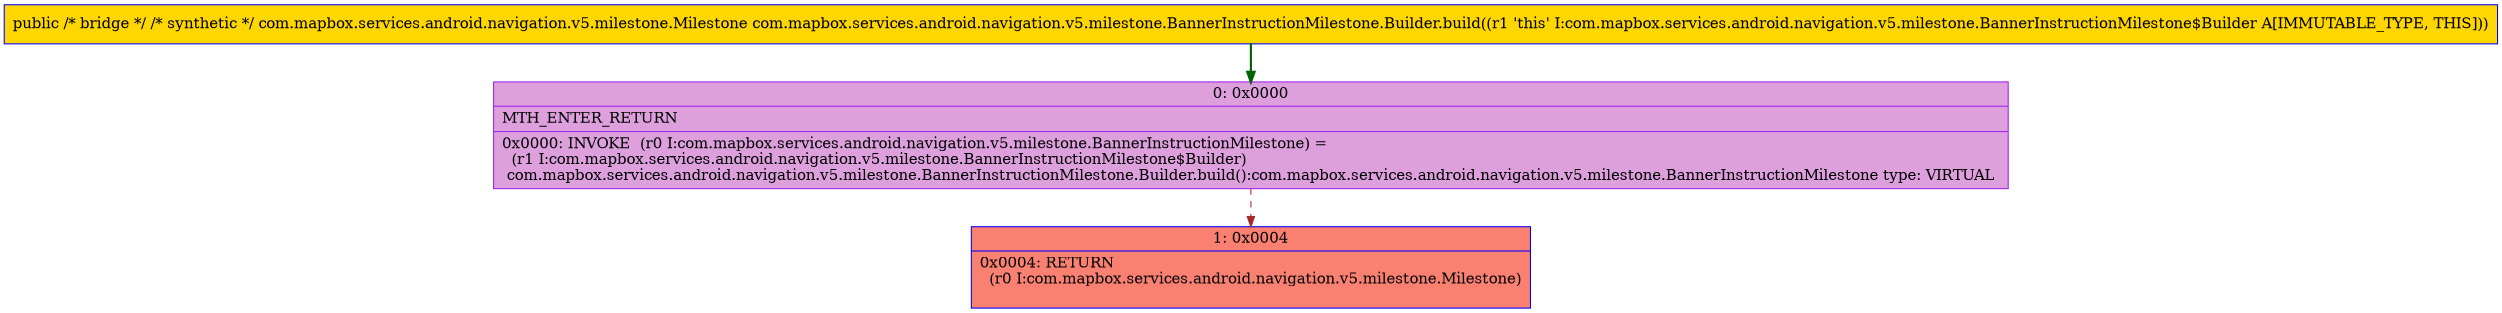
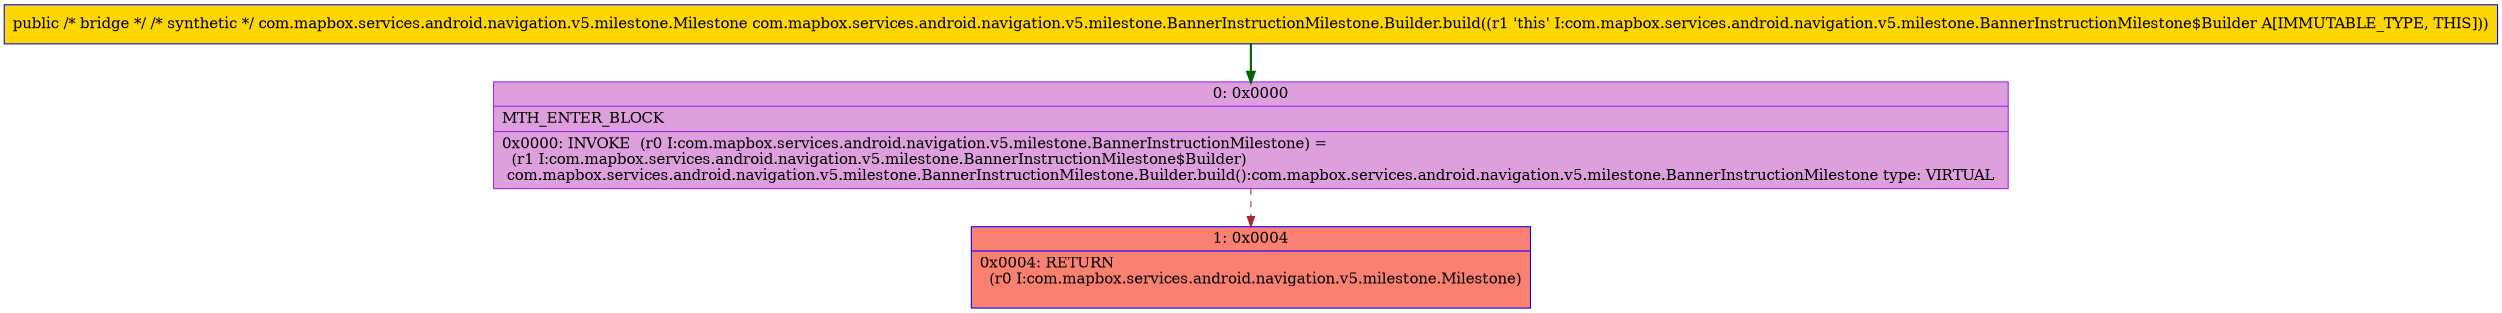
node "0: 0x0000": text "MTH_ENTER_RETURN" -> "MTH_ENTER_BLOCK"
